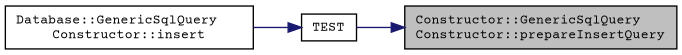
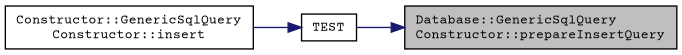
node "Database::GenericSqlQuery Constructor::insert": label "Database::GenericSqlQuery Constructor::insert" -> "Constructor::GenericSqlQuery Constructor::insert"
node "Constructor::GenericSqlQuery Constructor::prepareInsertQuery": label "Constructor::GenericSqlQuery Constructor::prepareInsertQuery" -> "Database::GenericSqlQuery Constructor::prepareInsertQuery"
